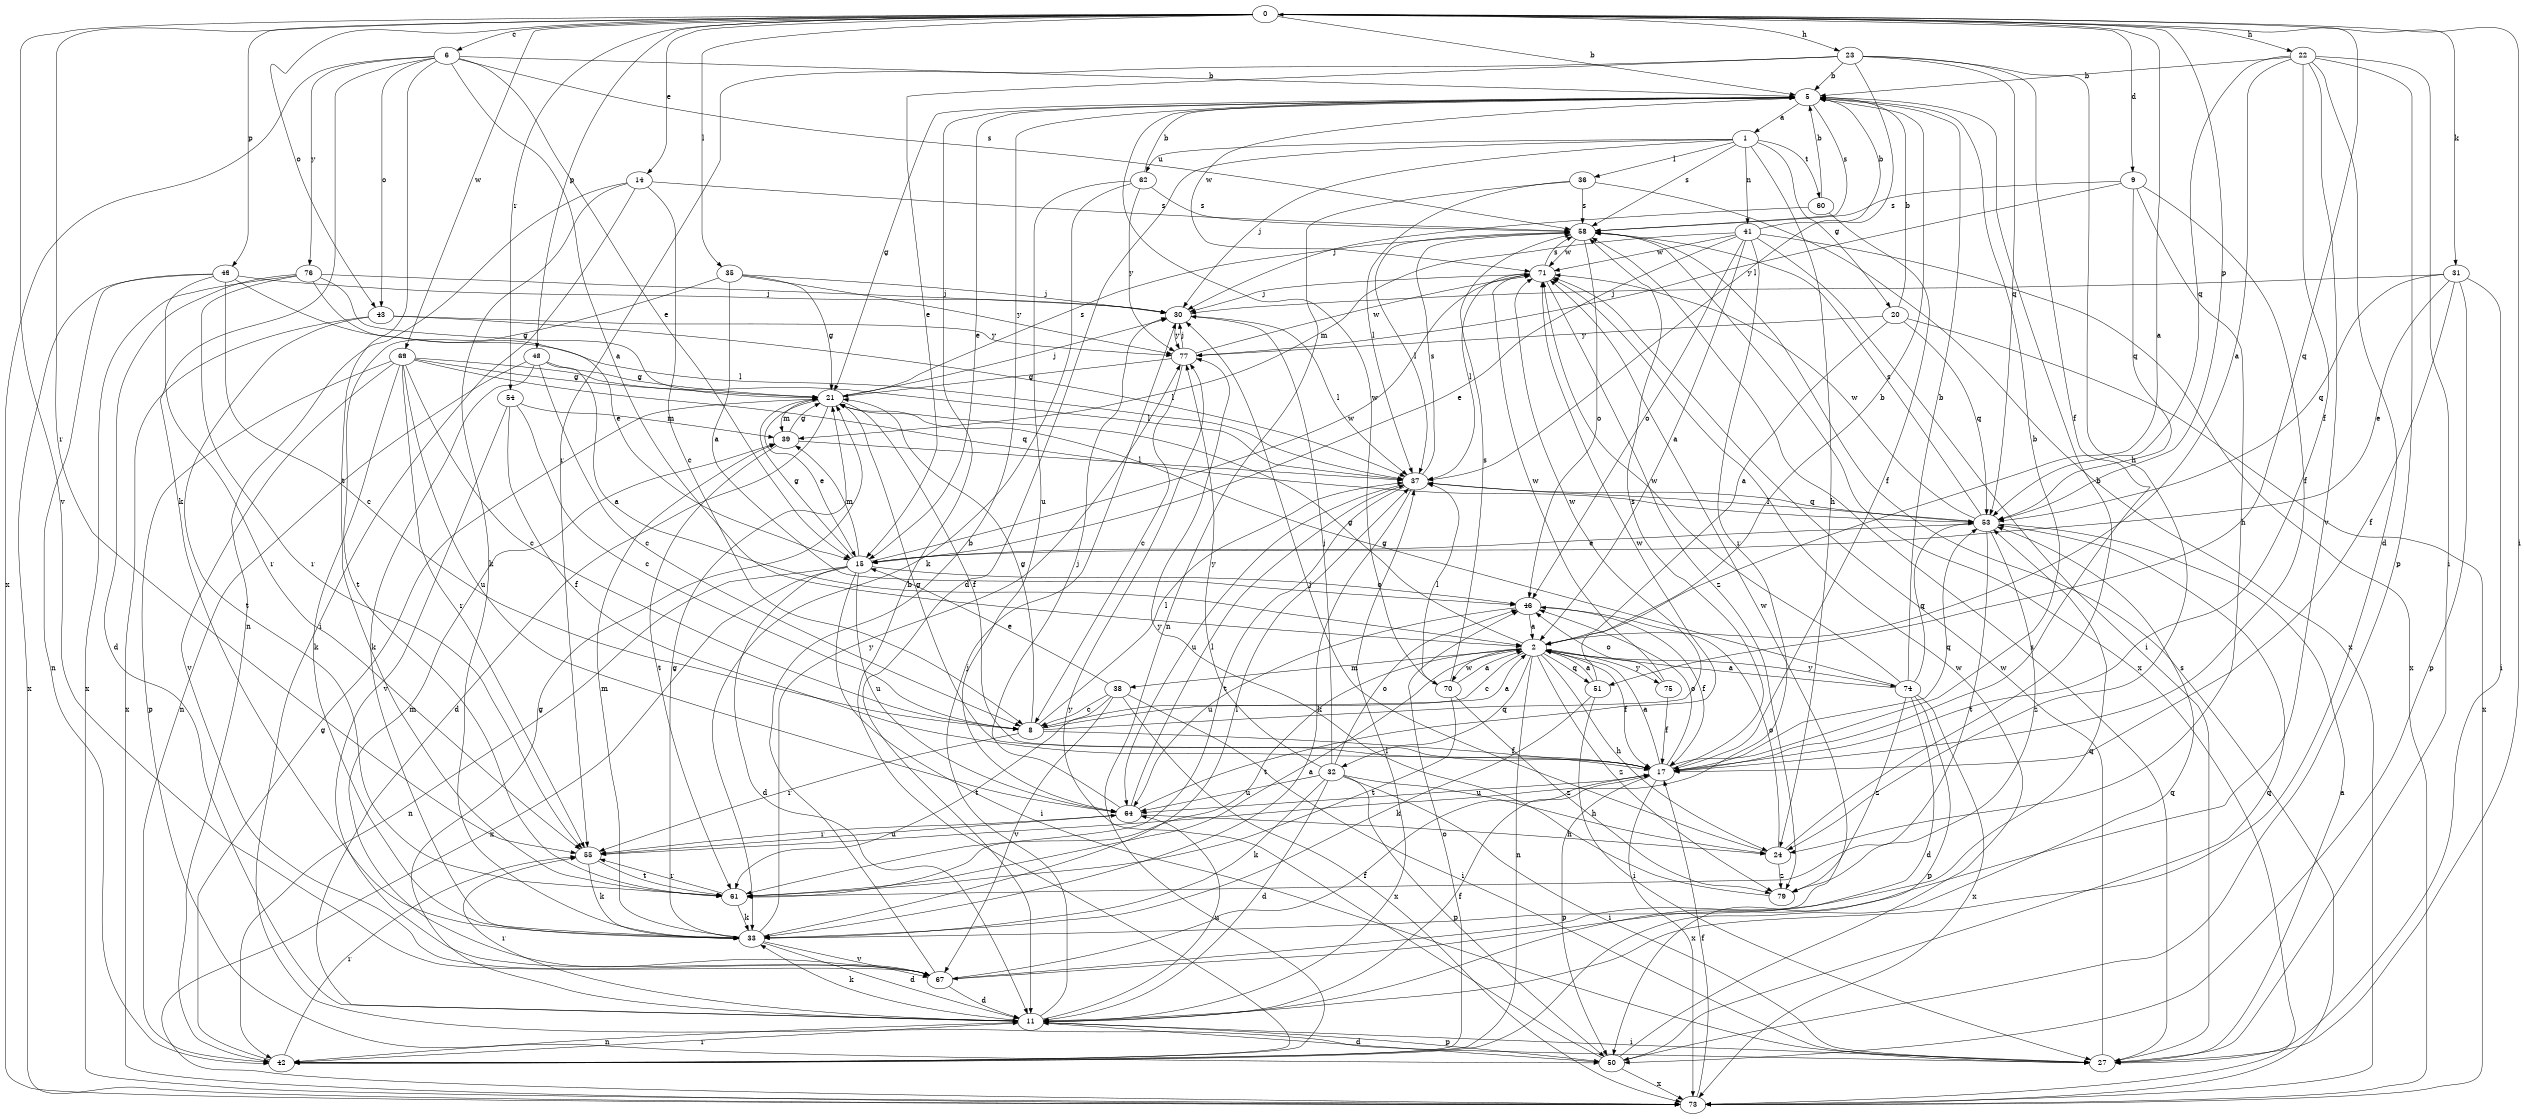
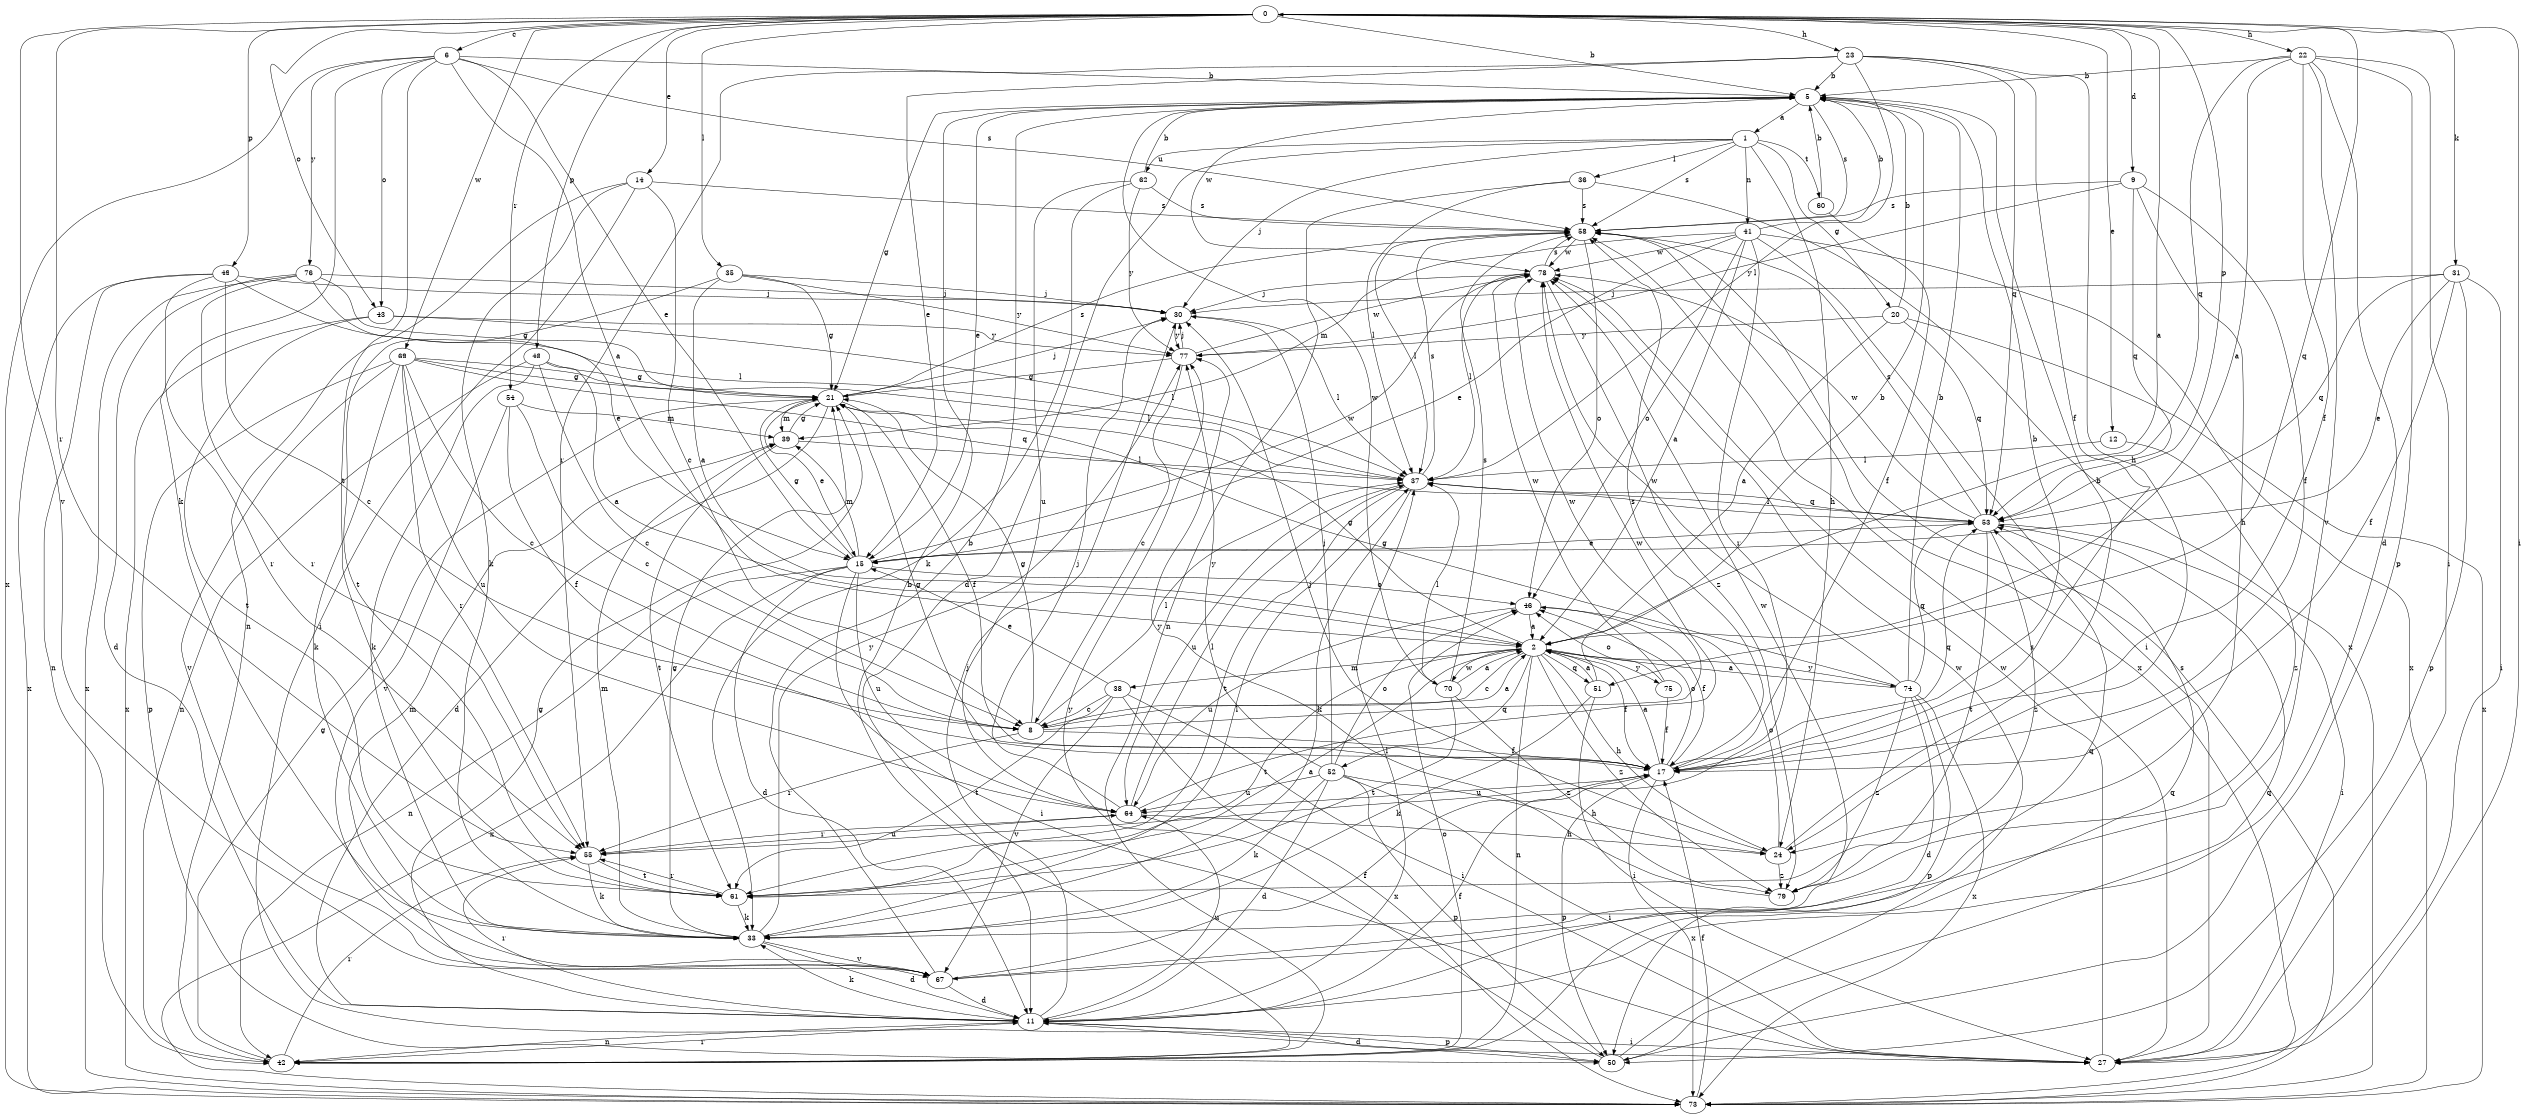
edge "60" -> "30": removed, label "j"
node "71": label "71" -> "78"
node "12": added
edge "35" -> "46": now "35" -> "2"
node "32": label "32" -> "52"
edge "53" -> "27": label "a" -> "i"
edge "50" -> "73": removed, label "x"
